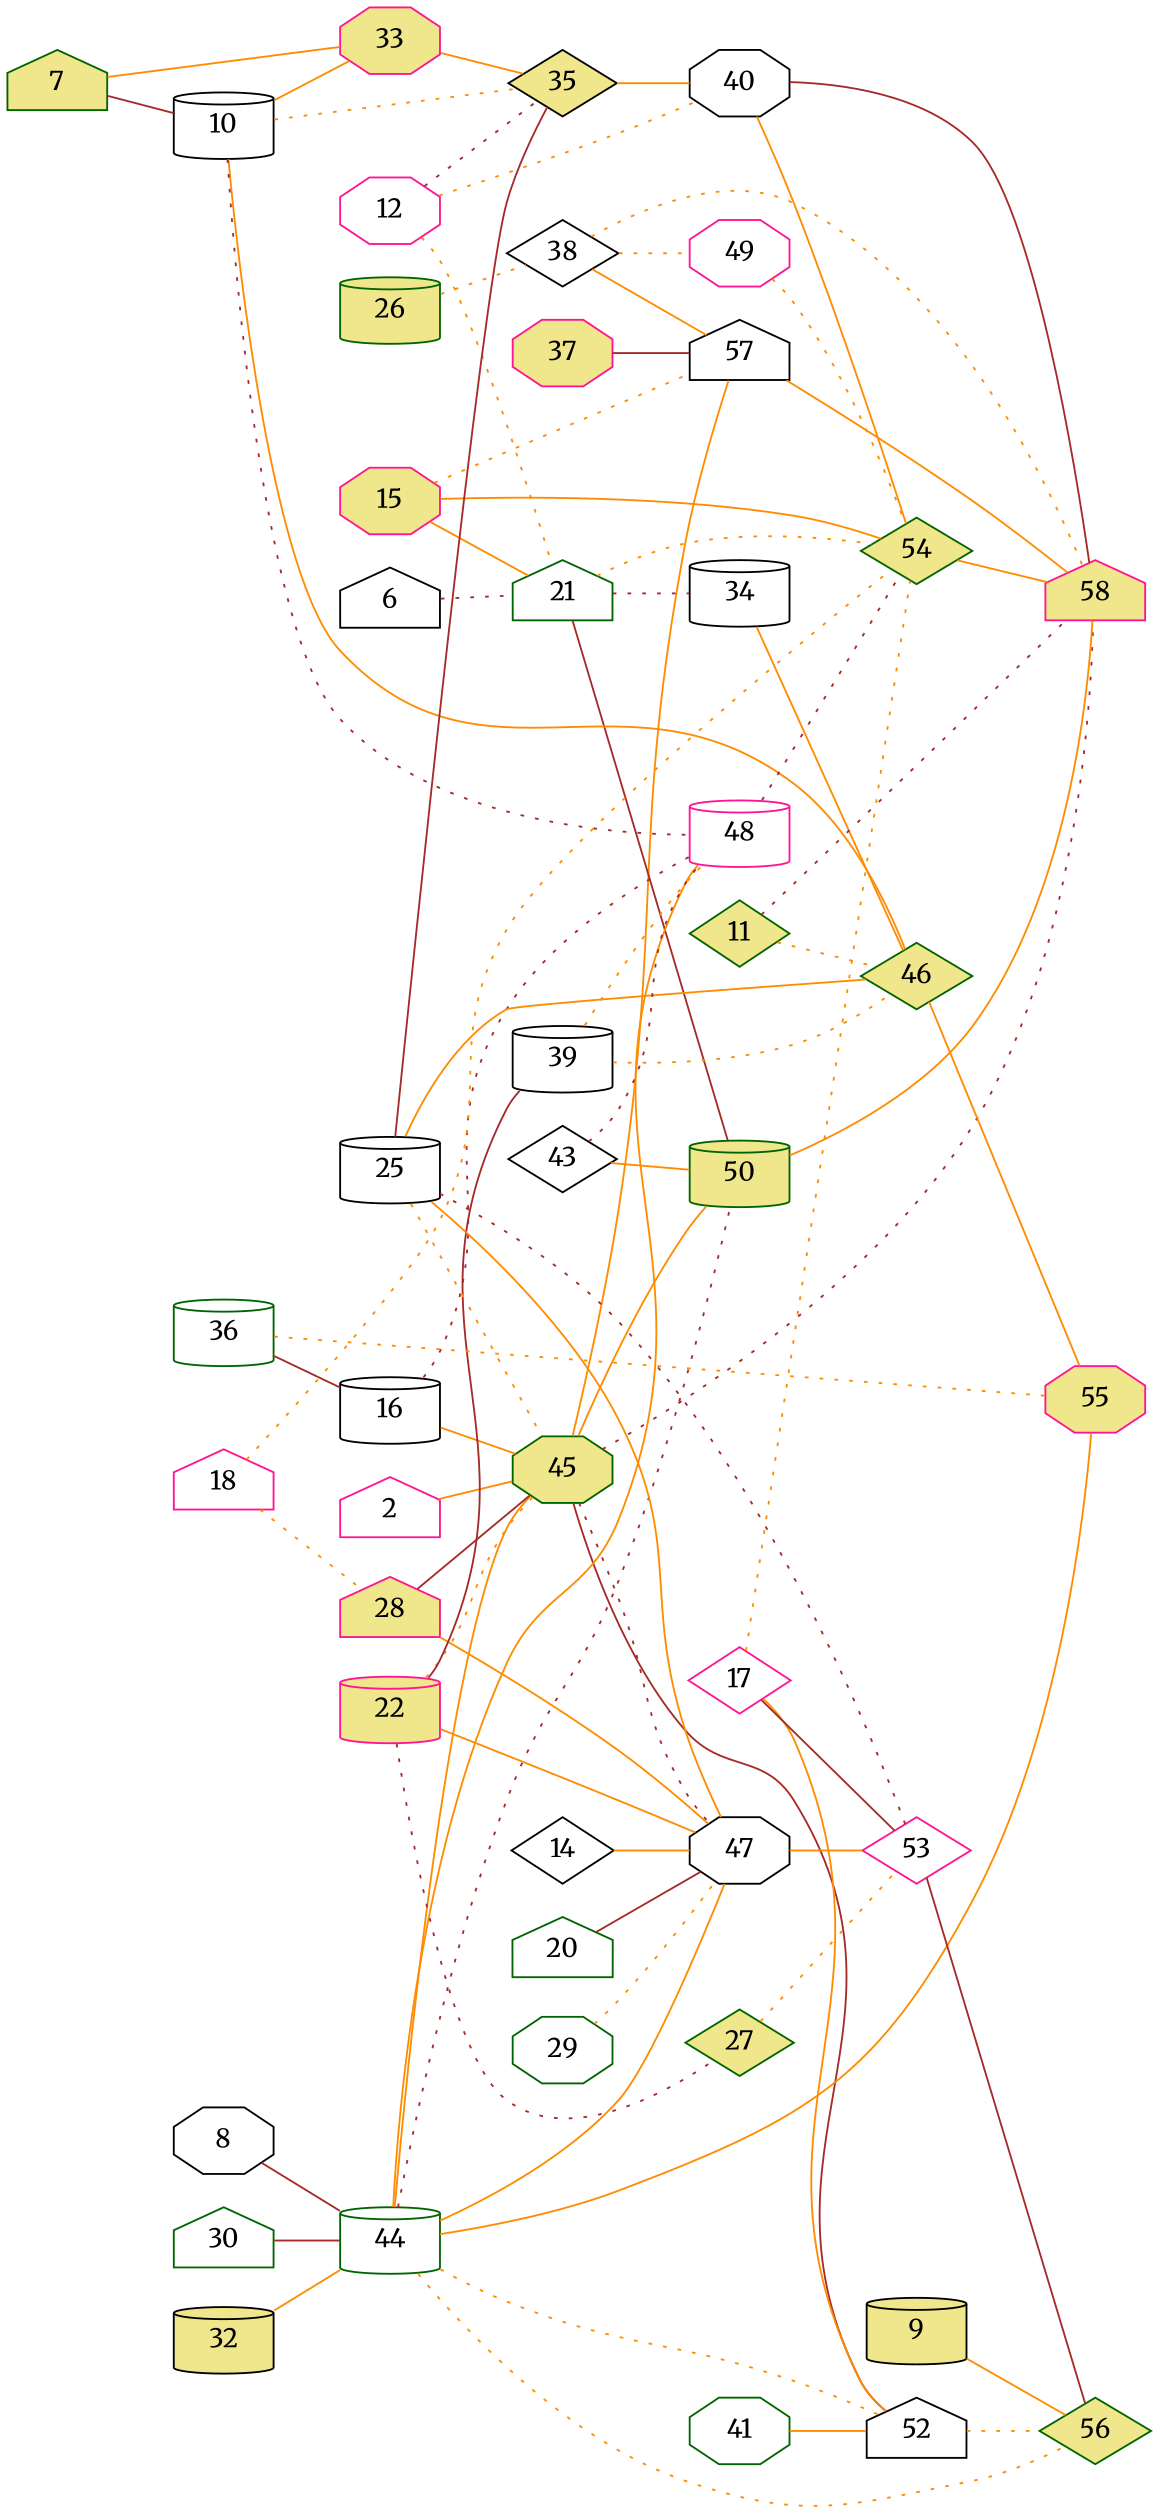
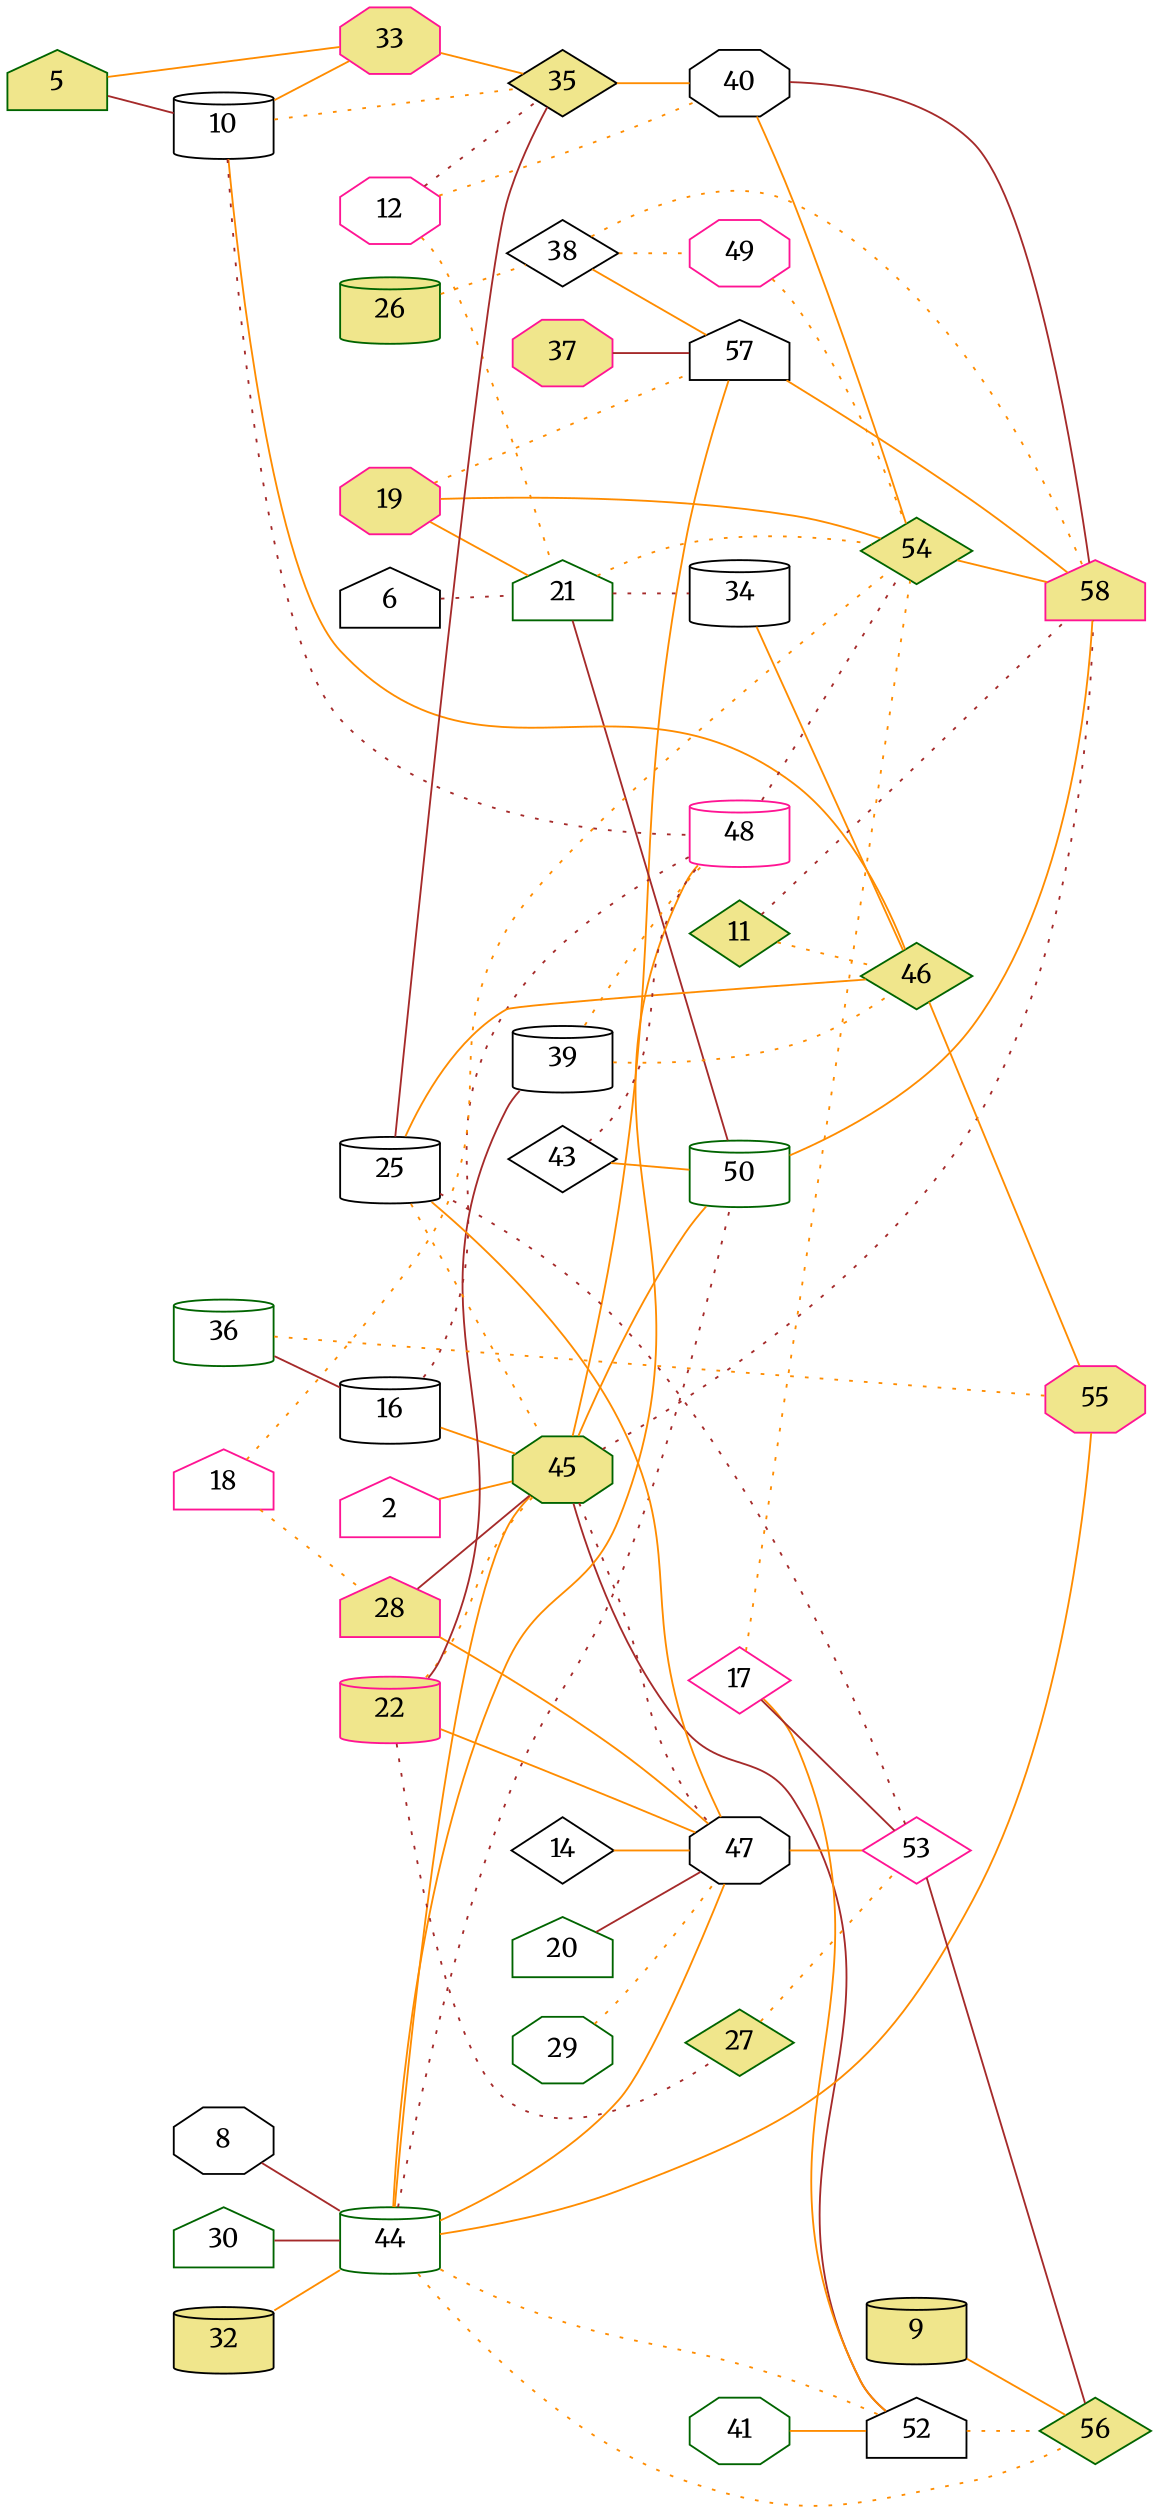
node "7": label "7" -> "5"
node "15": label "15" -> "19"
node "50": fillcolor khaki -> white
